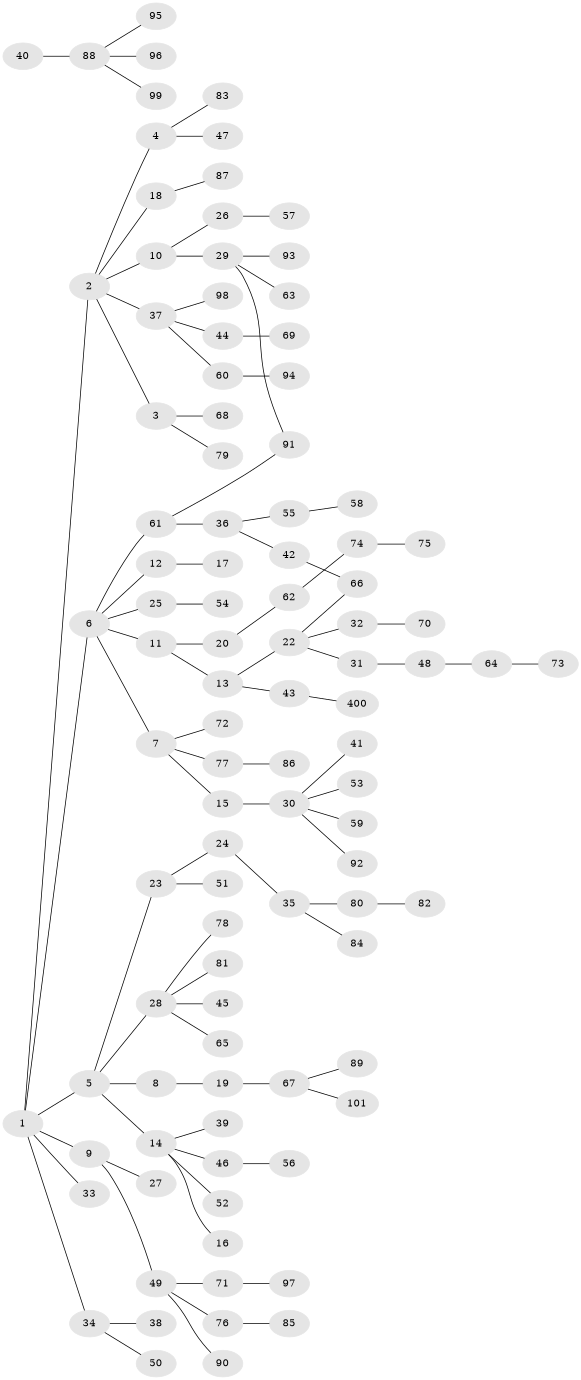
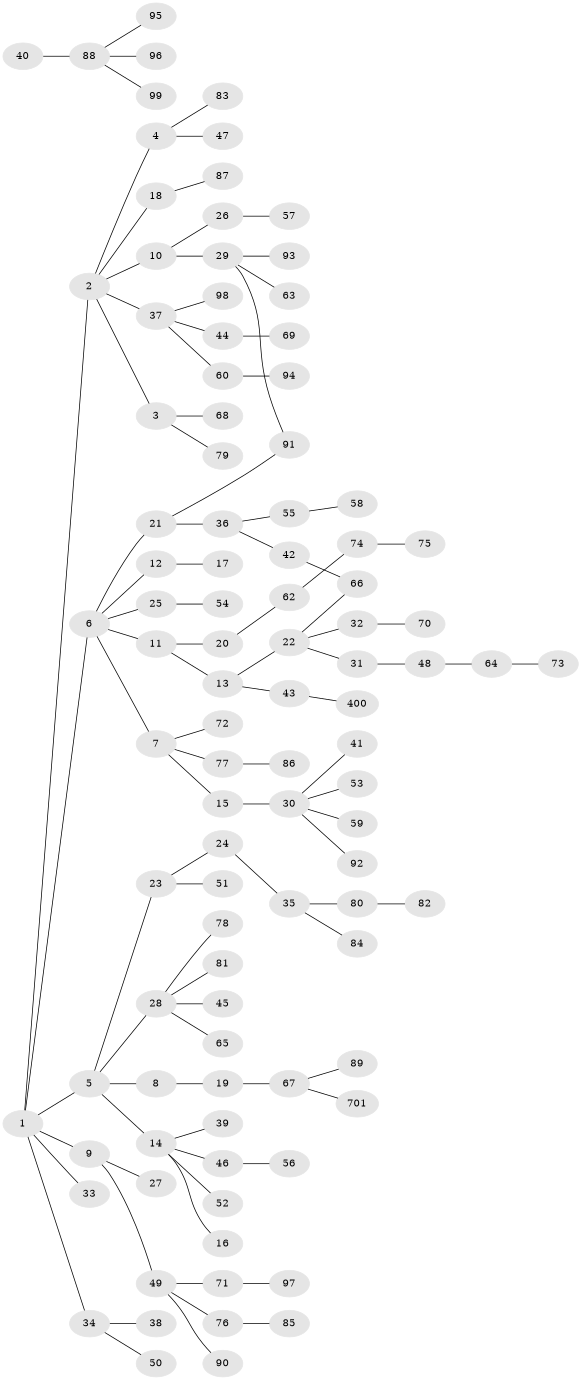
node "61": label "61" -> "21"
node "101": label "101" -> "701"
